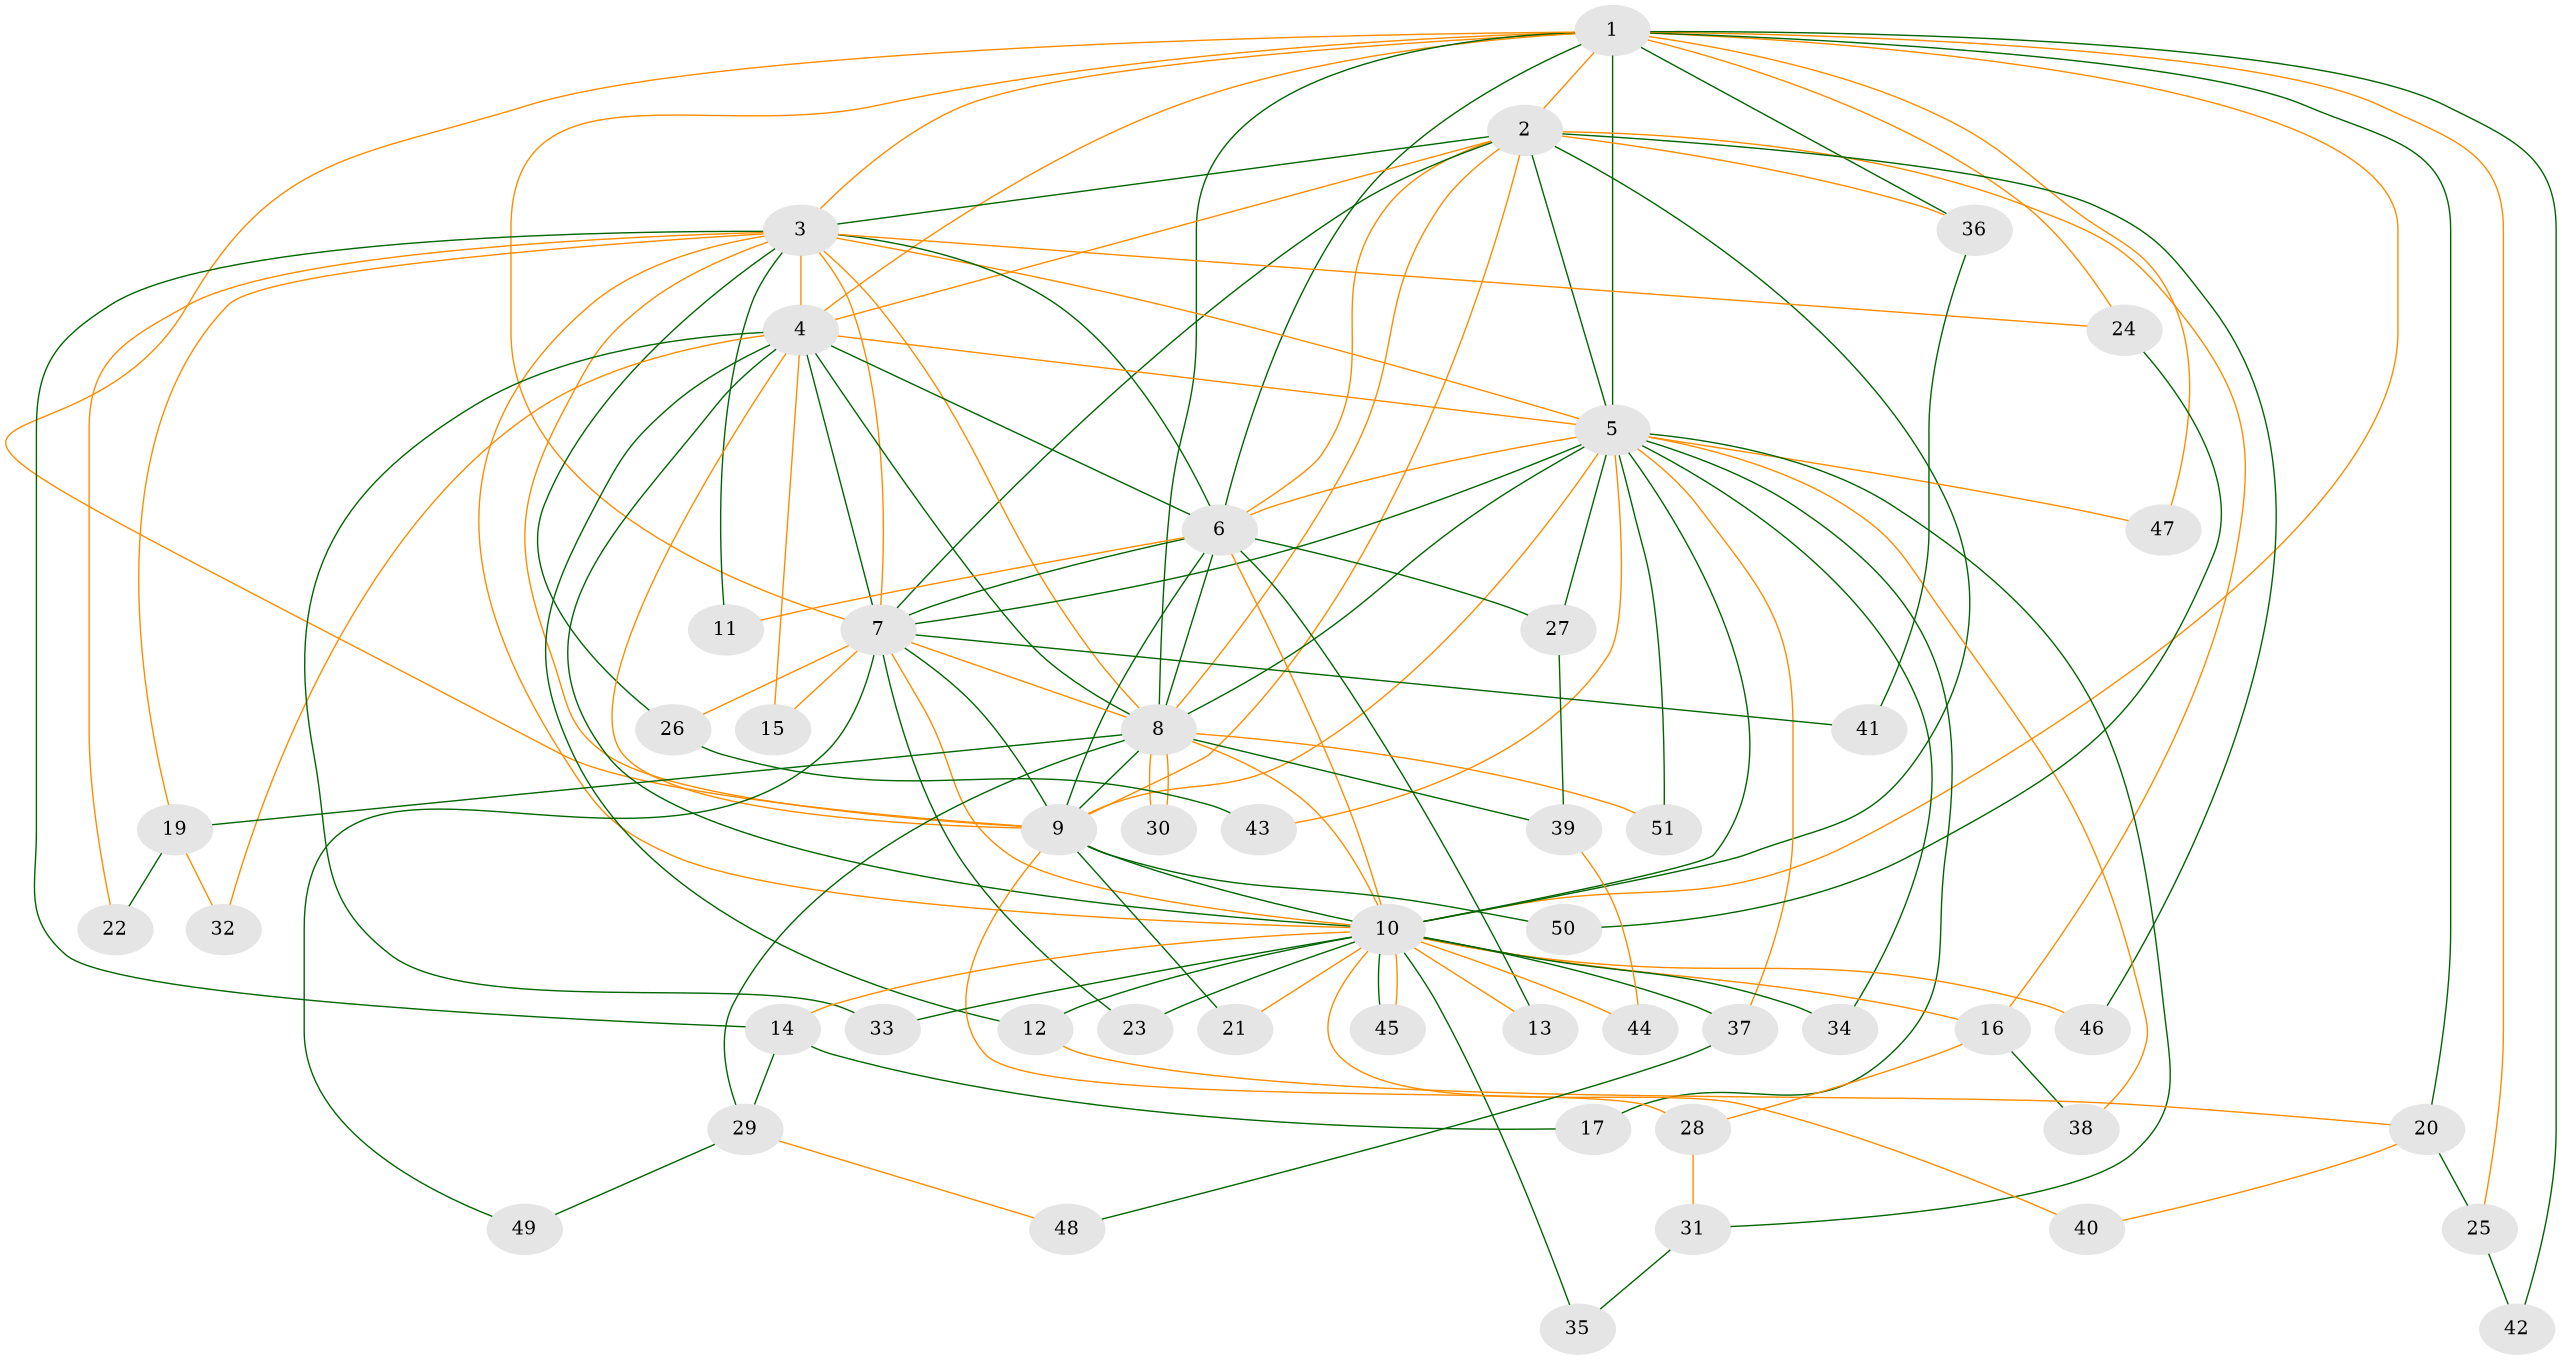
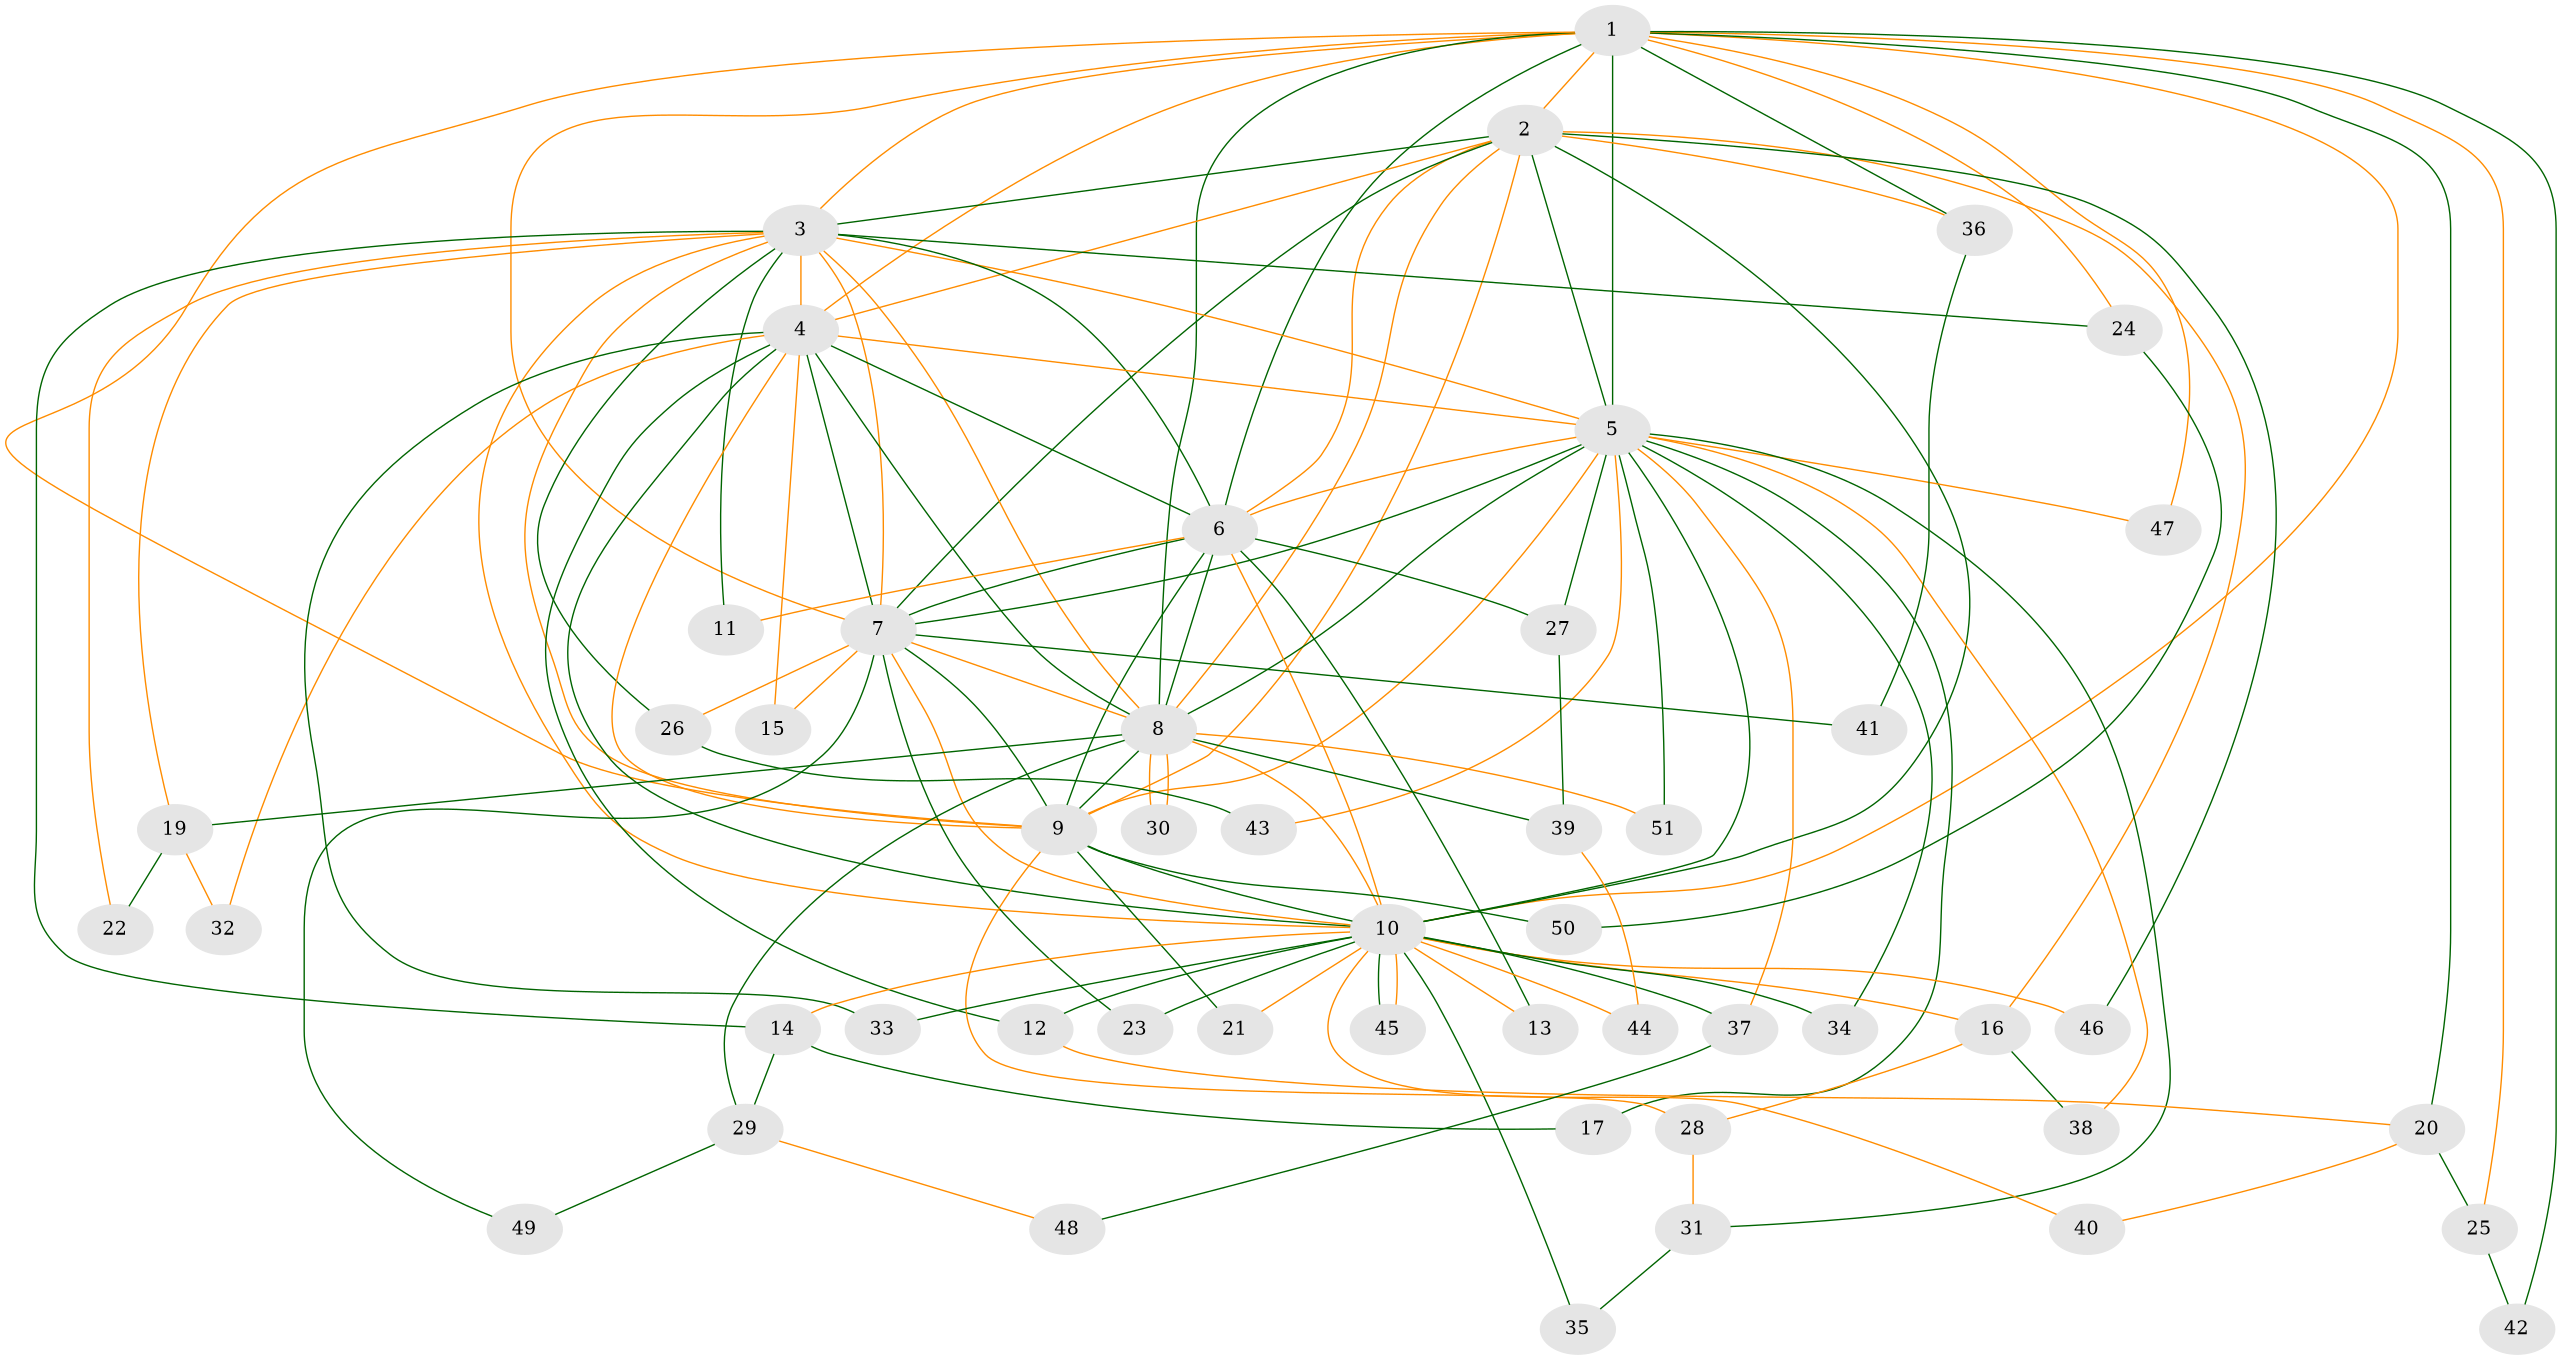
edge "3" -- "24": color darkorange -> darkgreen
